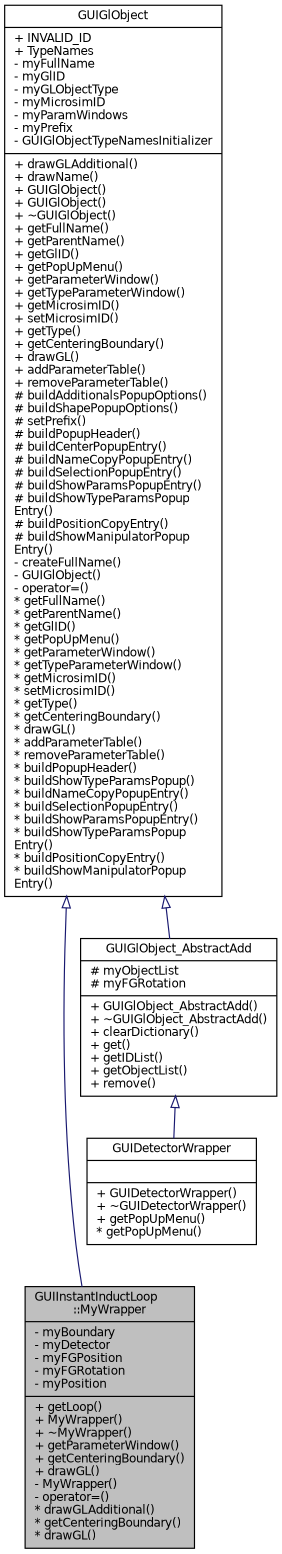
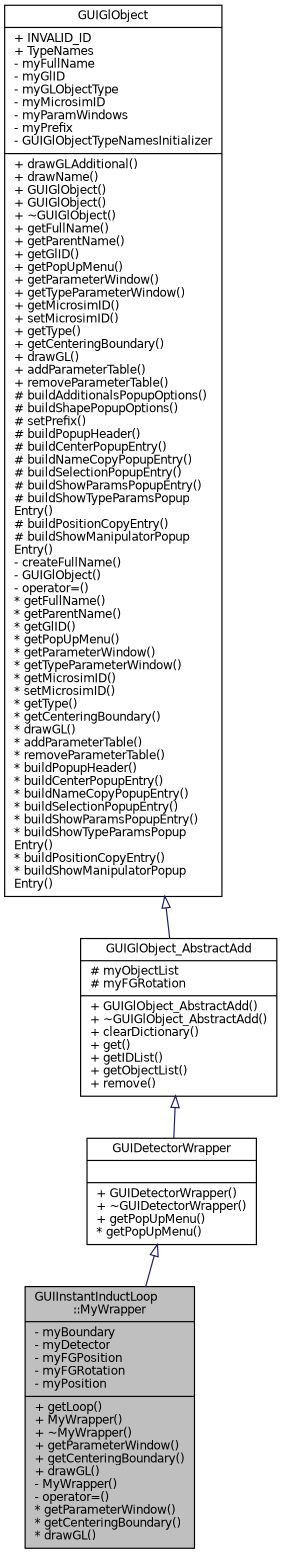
node "GUIGlObject": text "* buildShowTypeParamsPopup()" -> "* buildCenterPopupEntry()"
edge "GUIInstantInductLoop" -> "GUIGlObject": now "GUIInstantInductLoop" -> "GUIDetectorWrapper"
node "GUIInstantInductLoop": text "* drawGLAdditional()" -> "* getParameterWindow()"
